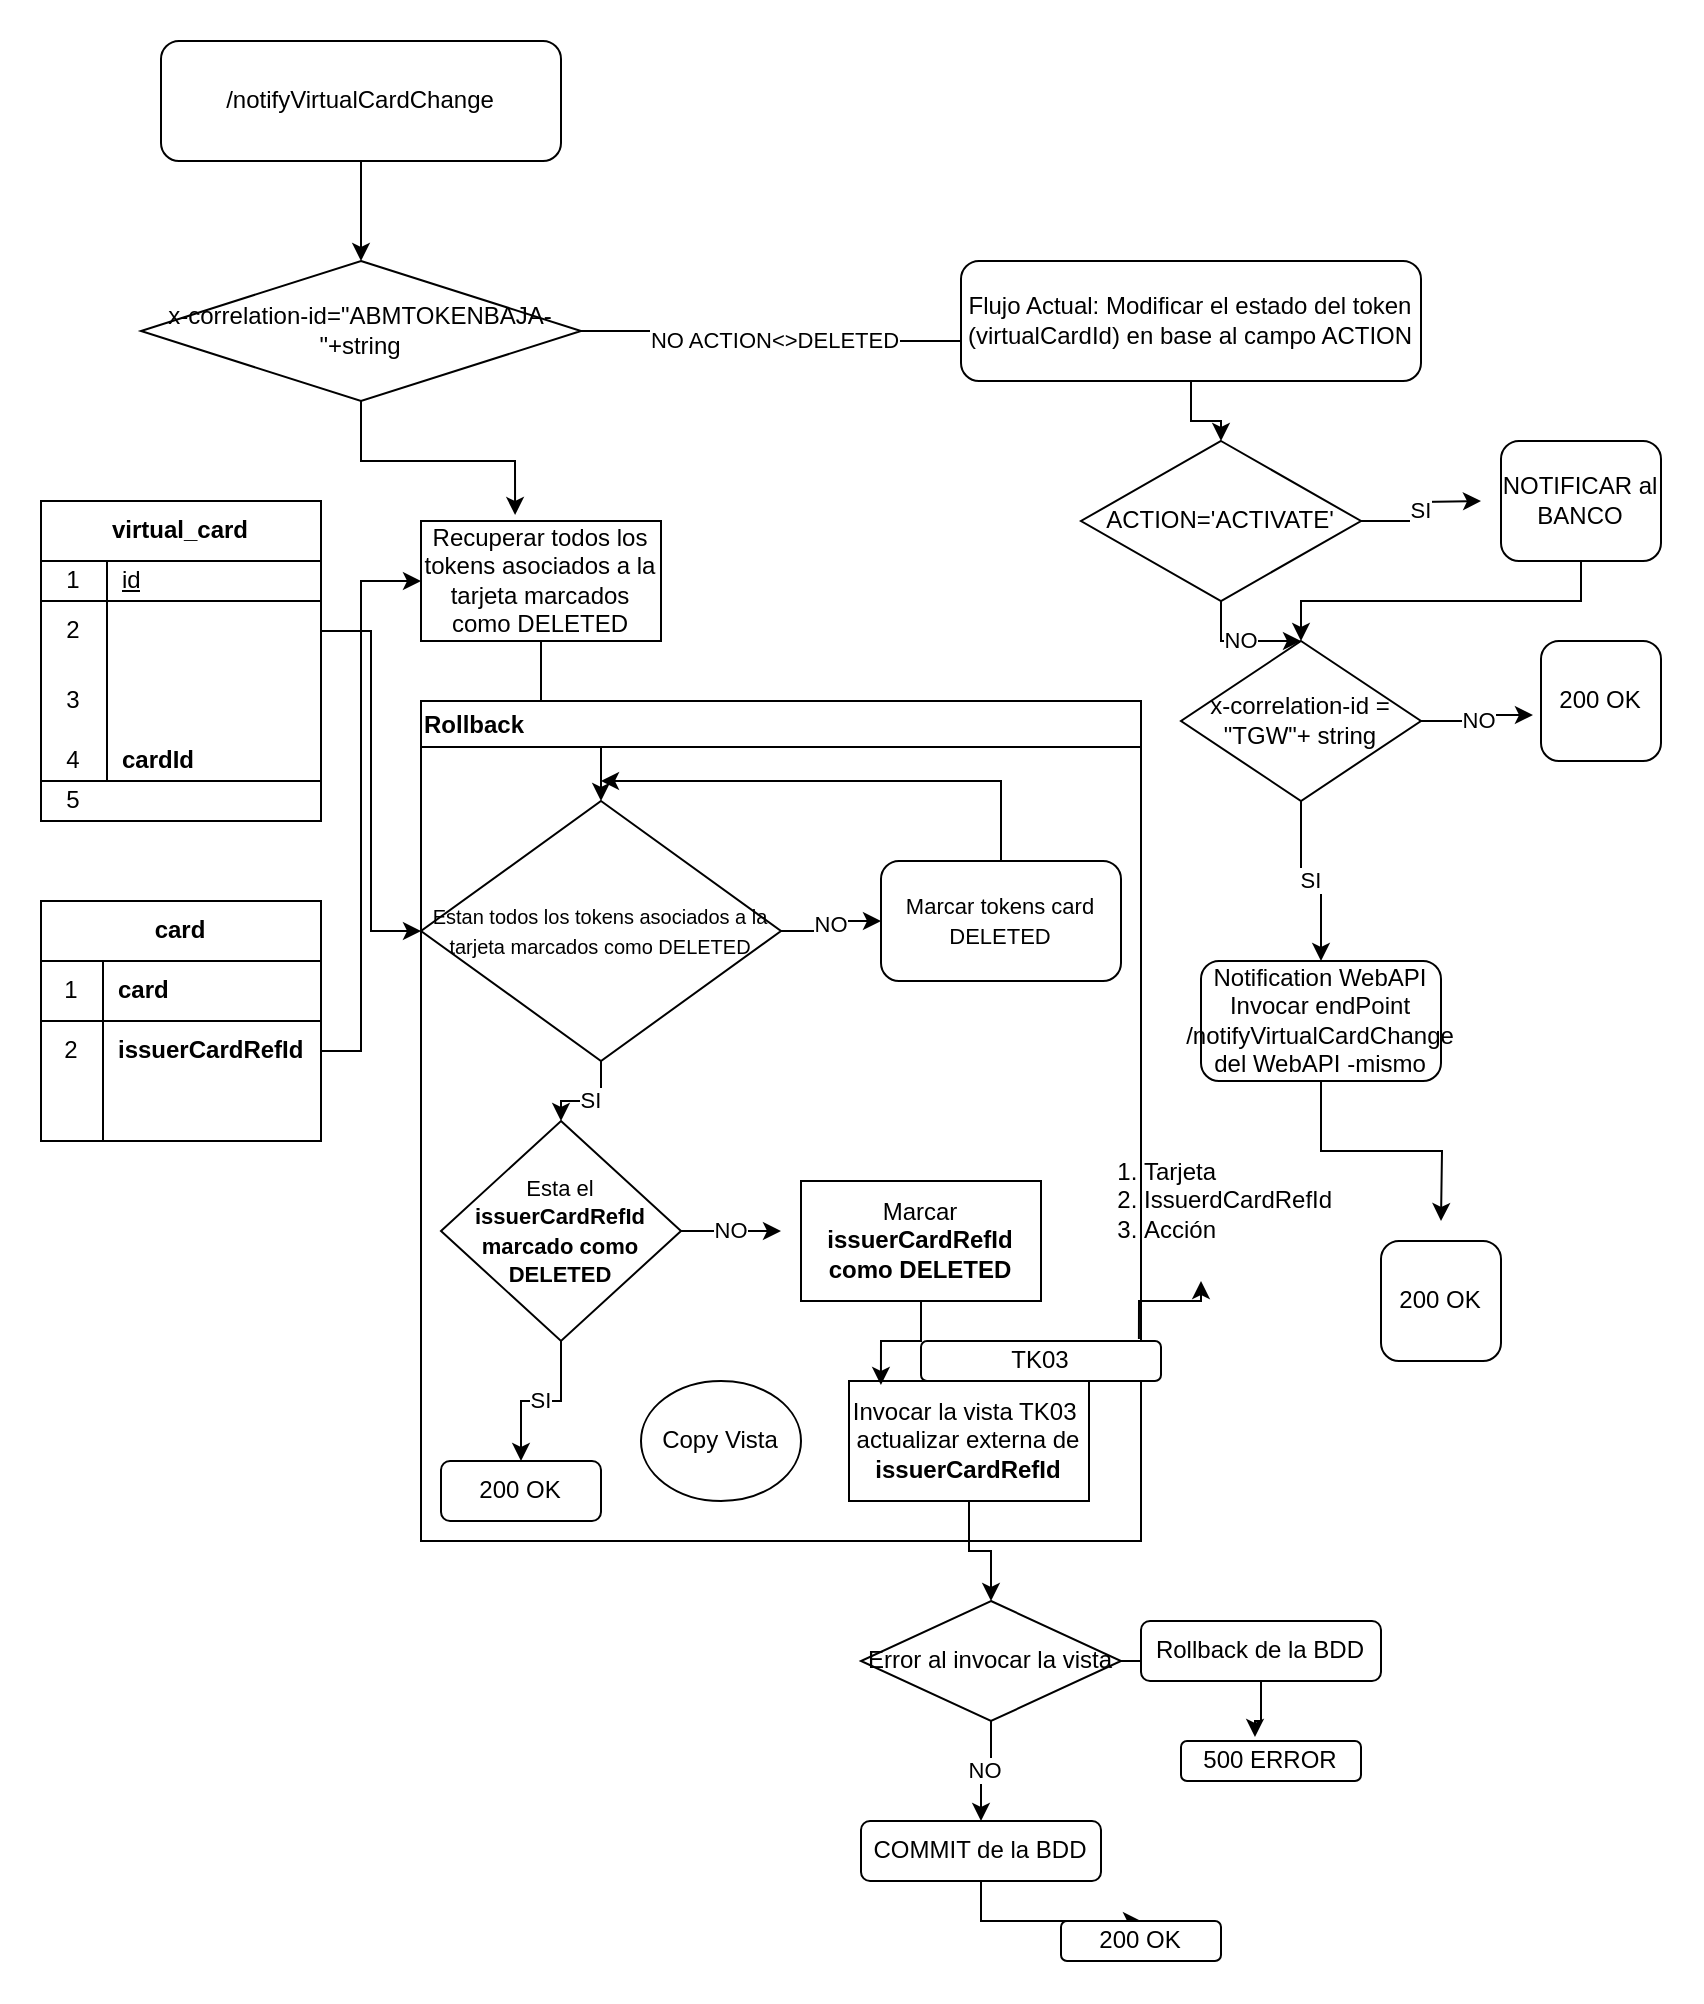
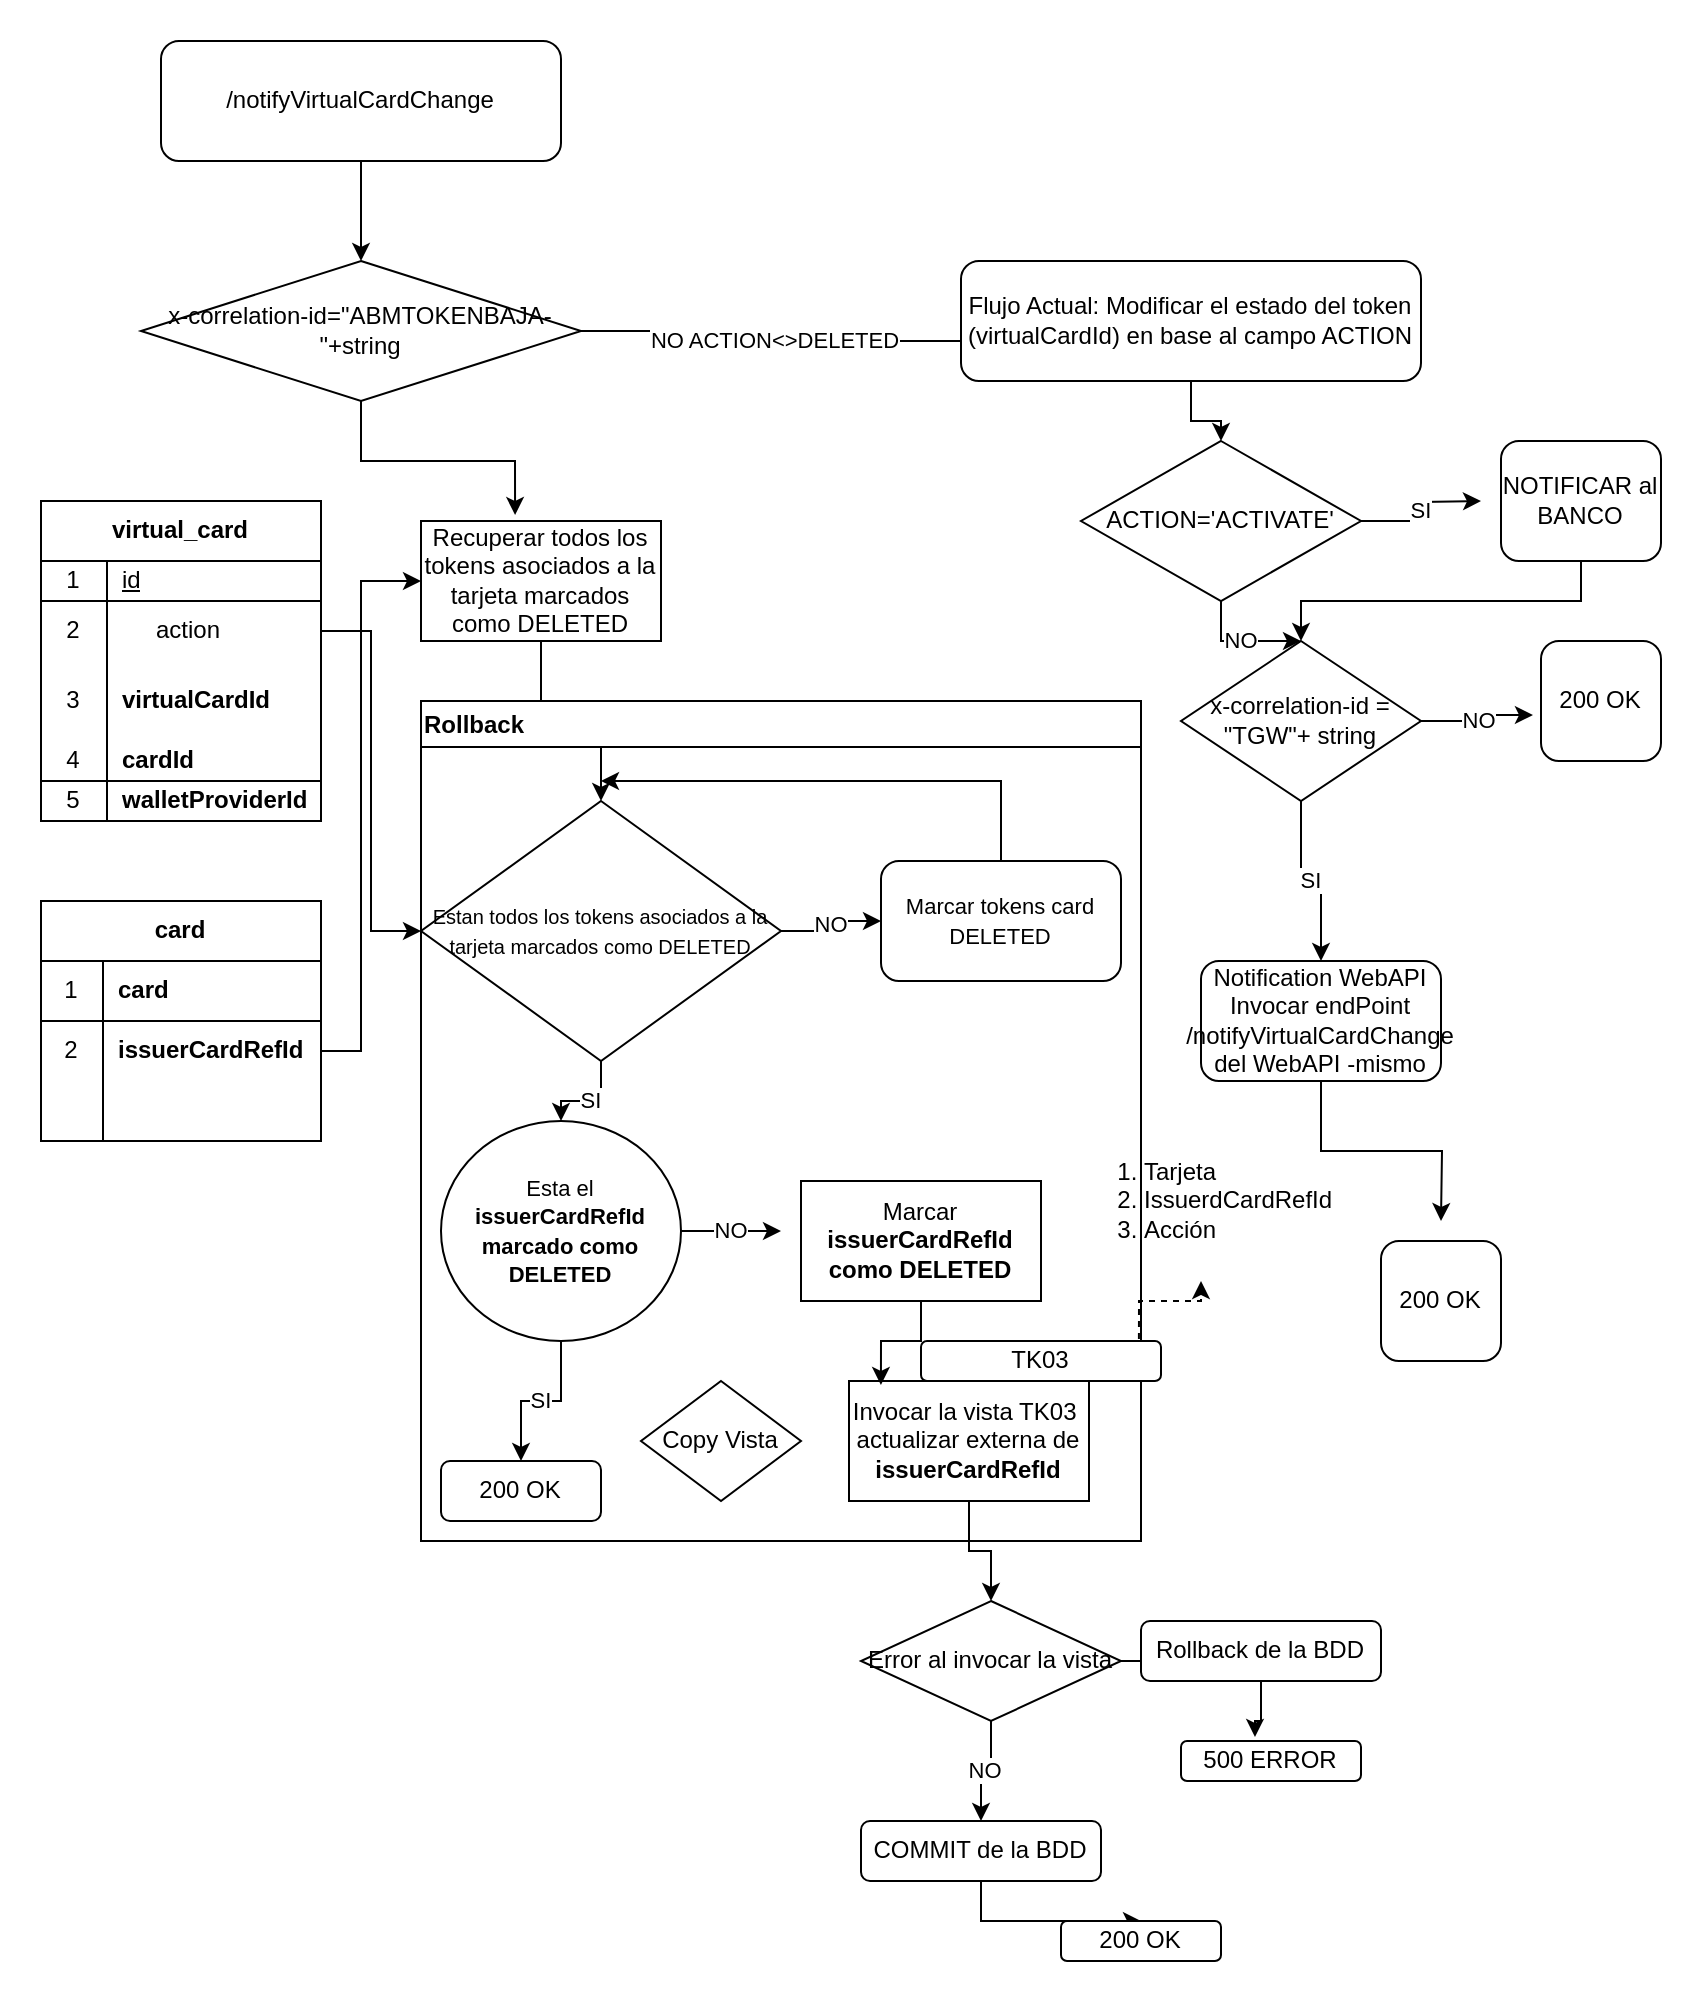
node "action": added
node "virtualCardId": added
node "walletProviderId": added
node "Esta el issuerCardRefId marcado como DELETED": shape diamond -> ellipse
edge "TK03" -> "Tarjeta IssuerdCardRefId Acción": style solid -> dashed
node "Copy Vista": shape ellipse -> diamond
